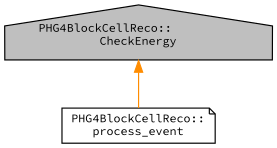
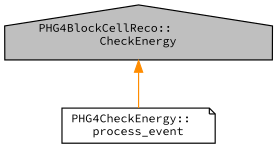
node "PHG4BlockCellReco:: process_event": label "PHG4BlockCellReco:: process_event" -> "PHG4CheckEnergy:: process_event"
